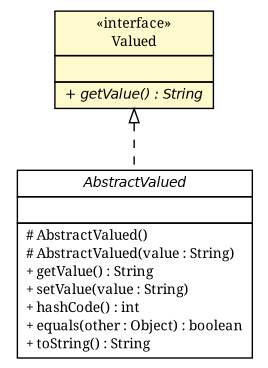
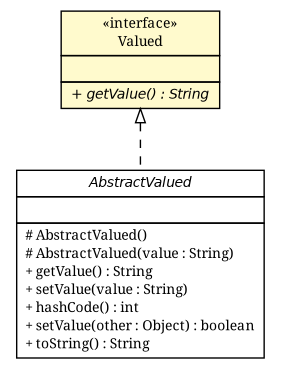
node "AbstractValued": text "+ equals(other : Object) : boolean" -> "+ setValue(other : Object) : boolean"
